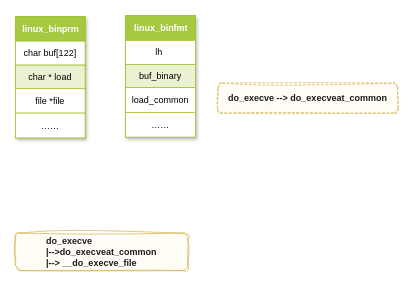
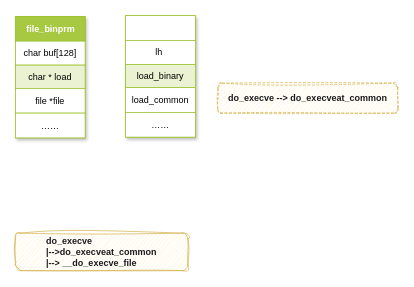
node "linux_binfmt": fillcolor #a7c942 -> #ffffff
node "linux_binprm": label "linux_binprm" -> "file_binprm"
node "char buf[122]": label "char buf[122]" -> "char buf[128]"
node "buf_binary": label "buf_binary" -> "load_binary"
